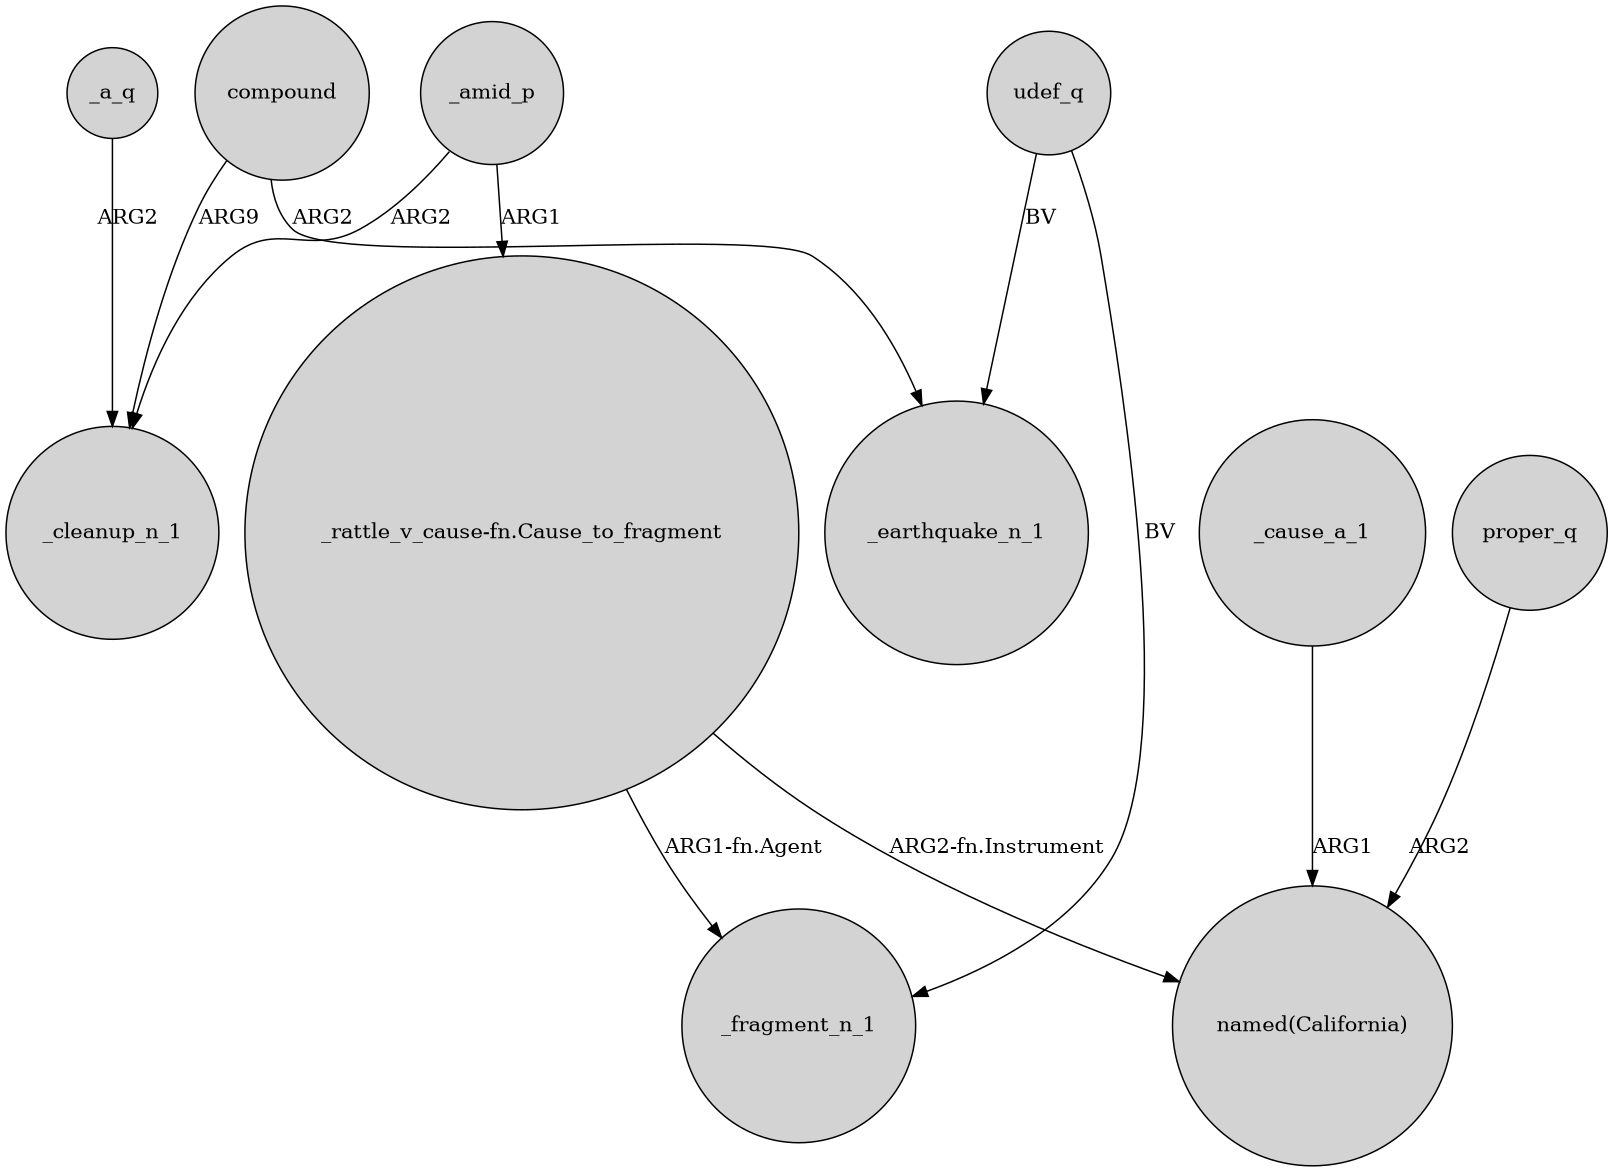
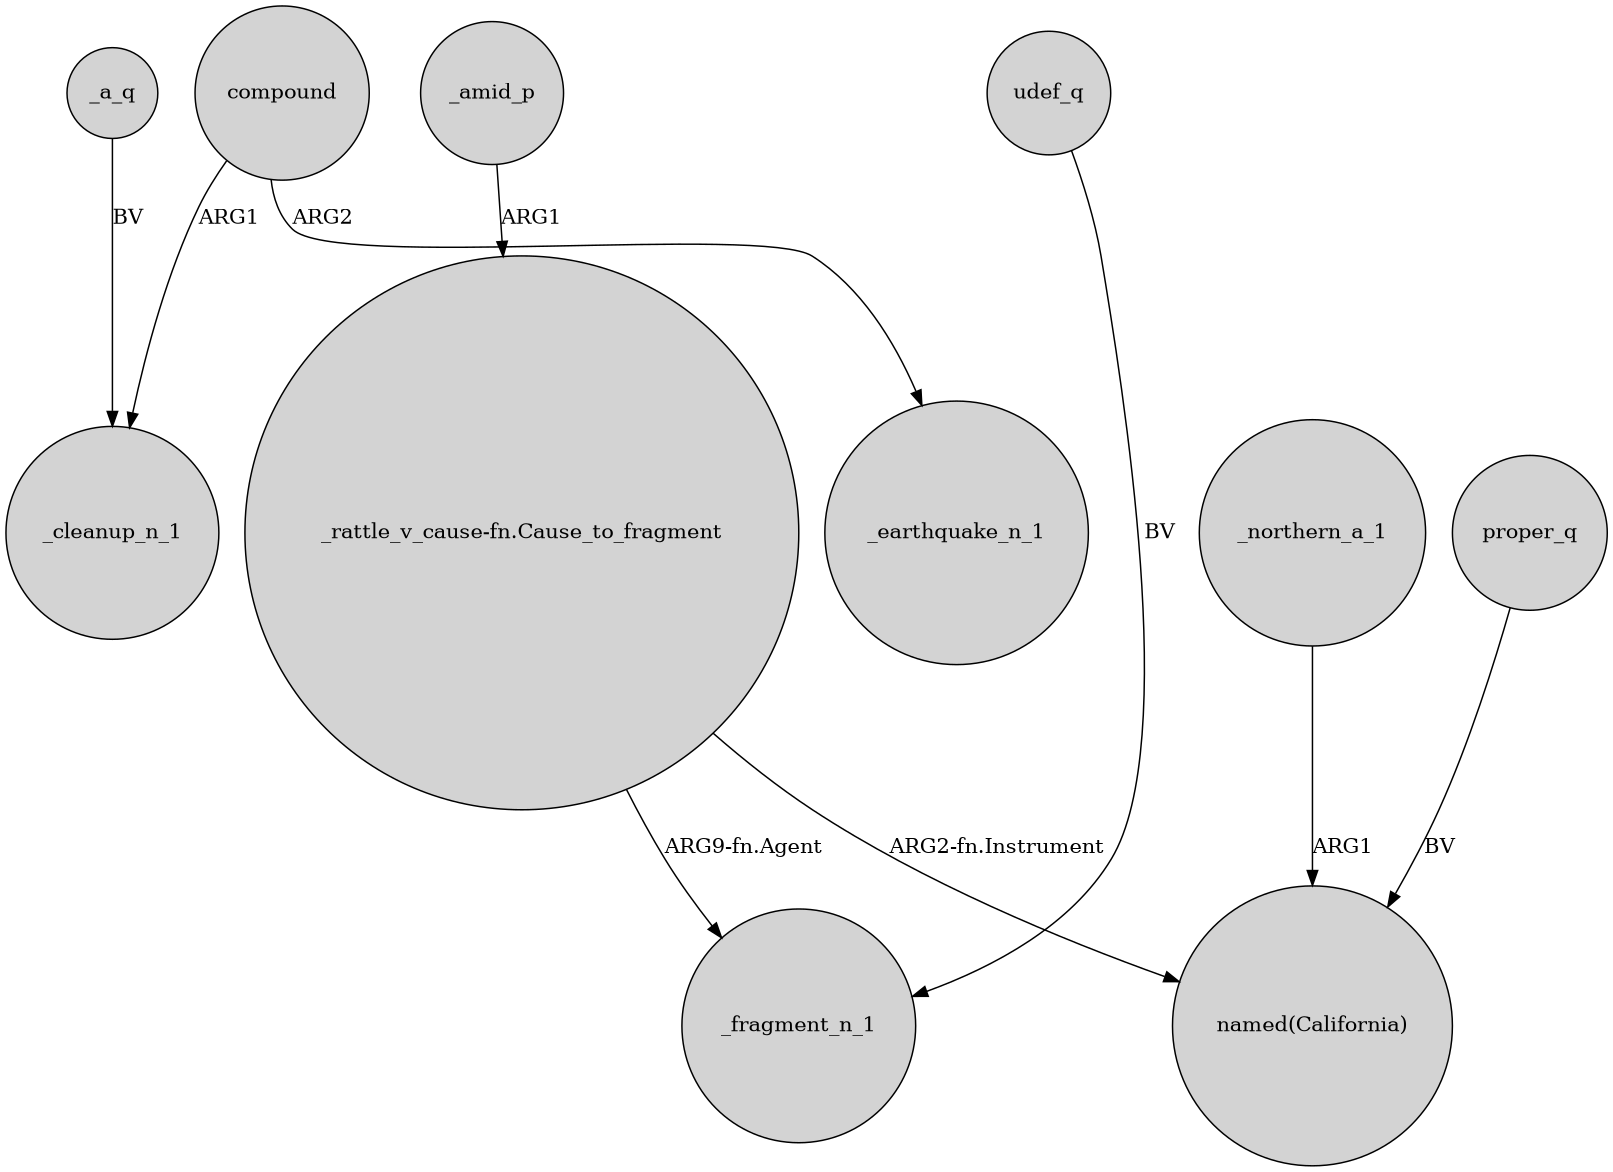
edge "_a_q" -> "_cleanup_n_1": label "ARG2" -> "BV"
edge "compound" -> "_cleanup_n_1": label "ARG9" -> "ARG1"
edge "_amid_p" -> "_cleanup_n_1": removed, label "ARG2"
edge "udef_q" -> "_earthquake_n_1": removed, label "BV"
node "_cause_a_1": label "_cause_a_1" -> "_northern_a_1"
edge "_rattle_v_cause-fn.Cause_to_fragment" -> "_fragment_n_1": label "ARG1-fn.Agent" -> "ARG9-fn.Agent"
edge "proper_q" -> "named(California)": label "ARG2" -> "BV"
